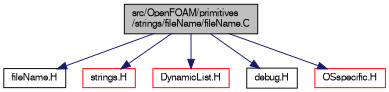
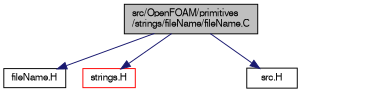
node "DynamicList.H": removed
node "debug.H": label "debug.H" -> "src.H"
node "OSspecific.H": removed
